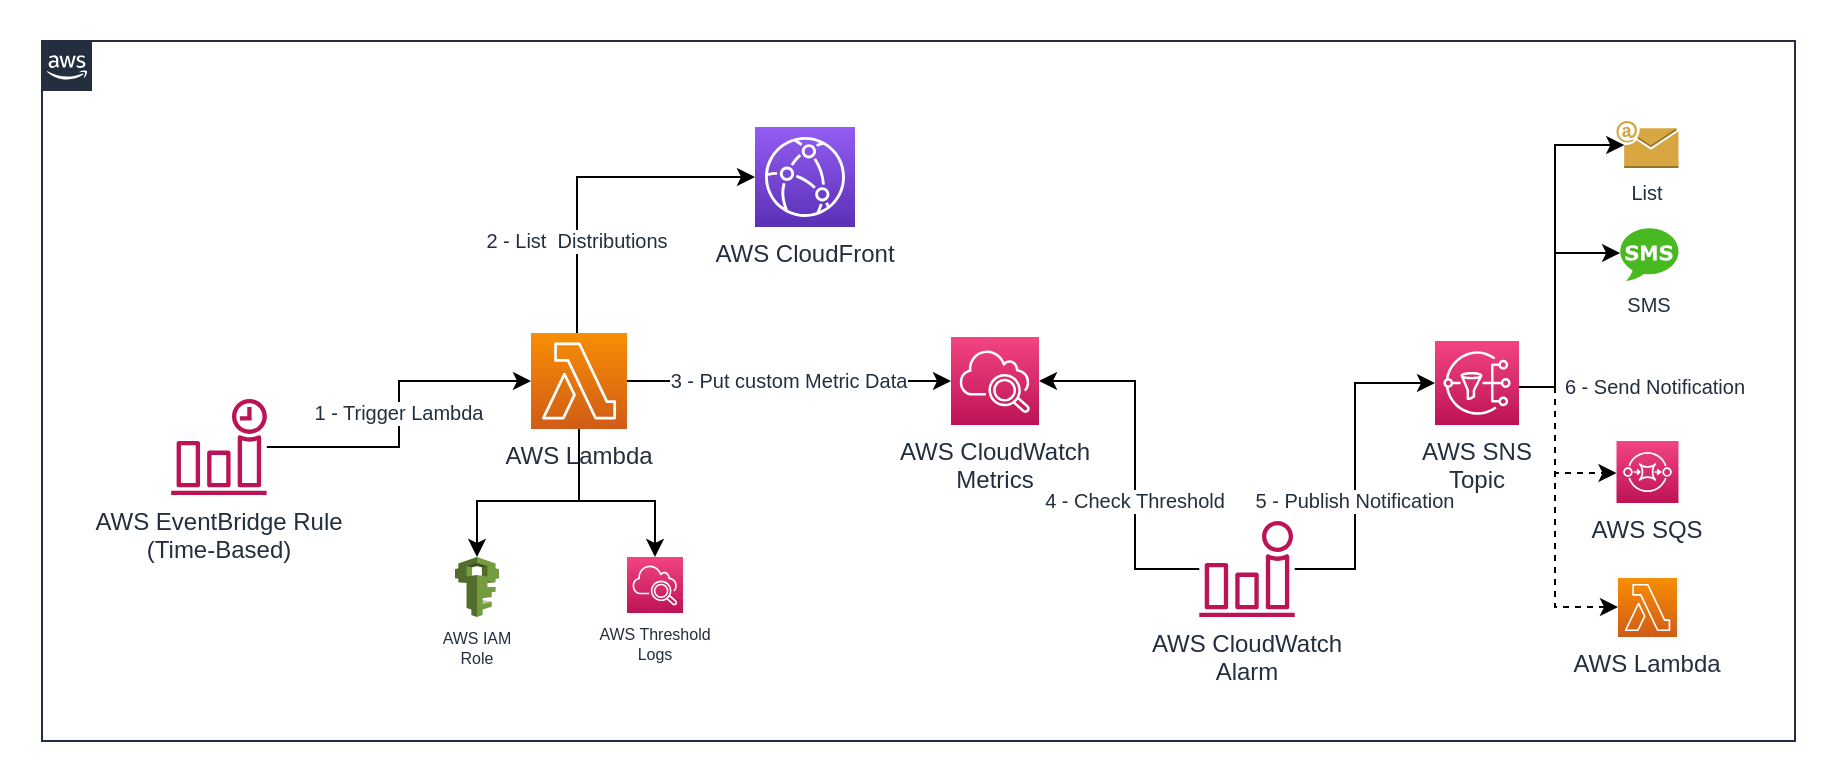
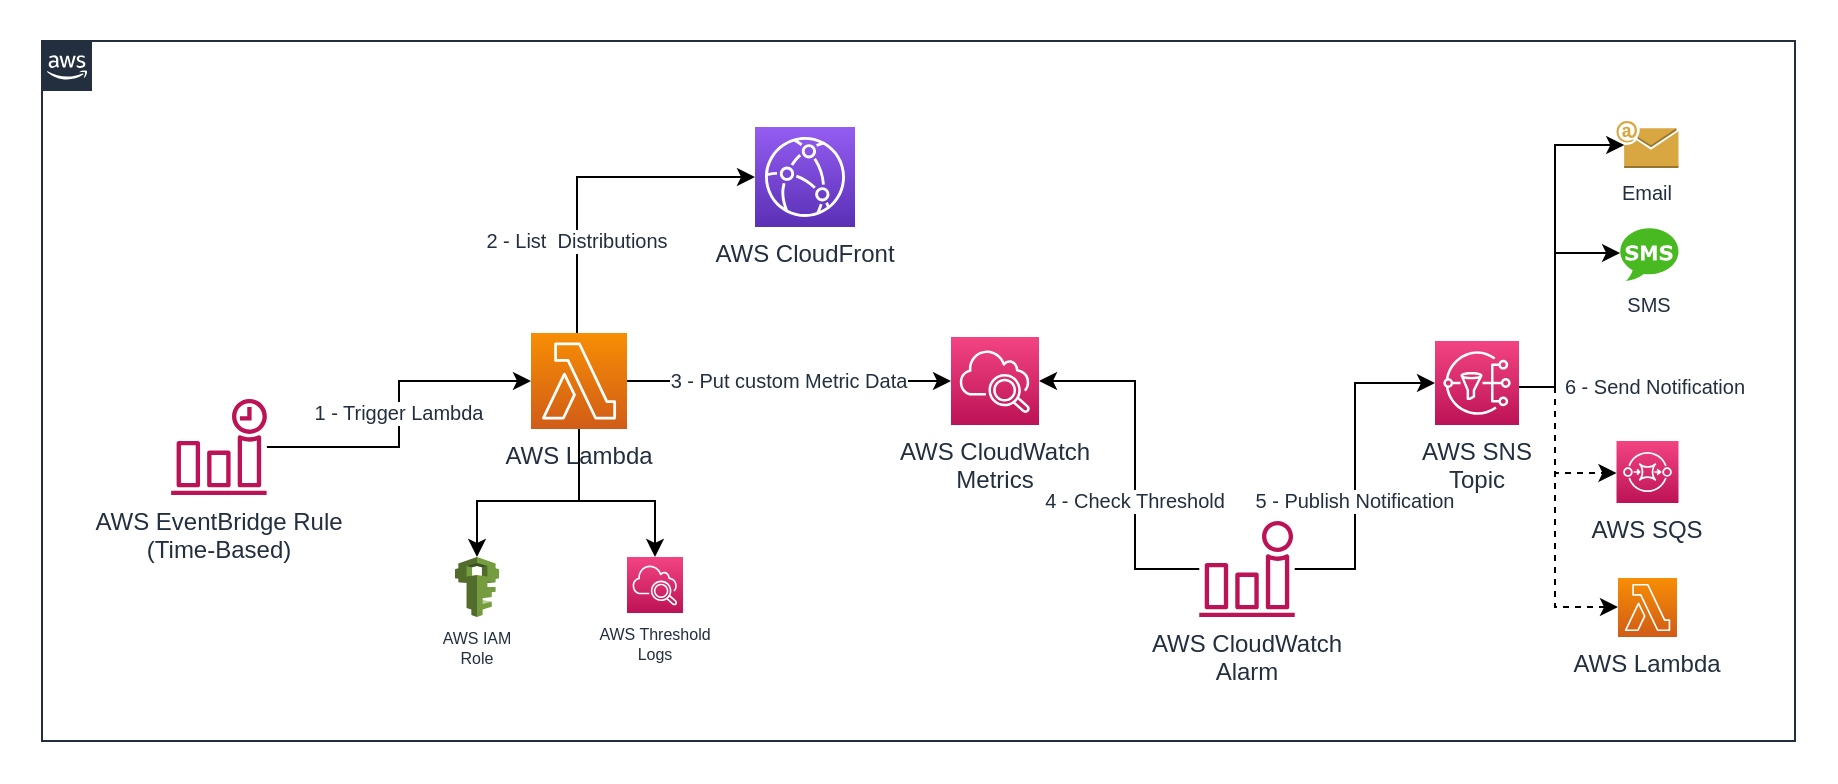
node "List": label "List" -> "Email"
